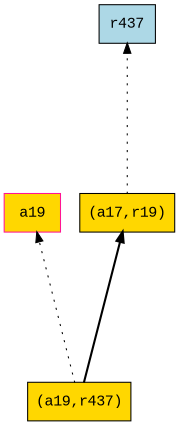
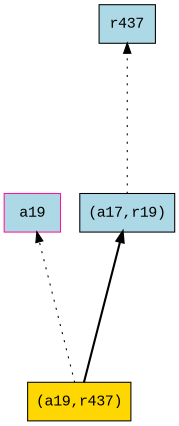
node "a19": fillcolor gold -> lightblue
node "(a17,r19)": fillcolor gold -> lightblue
